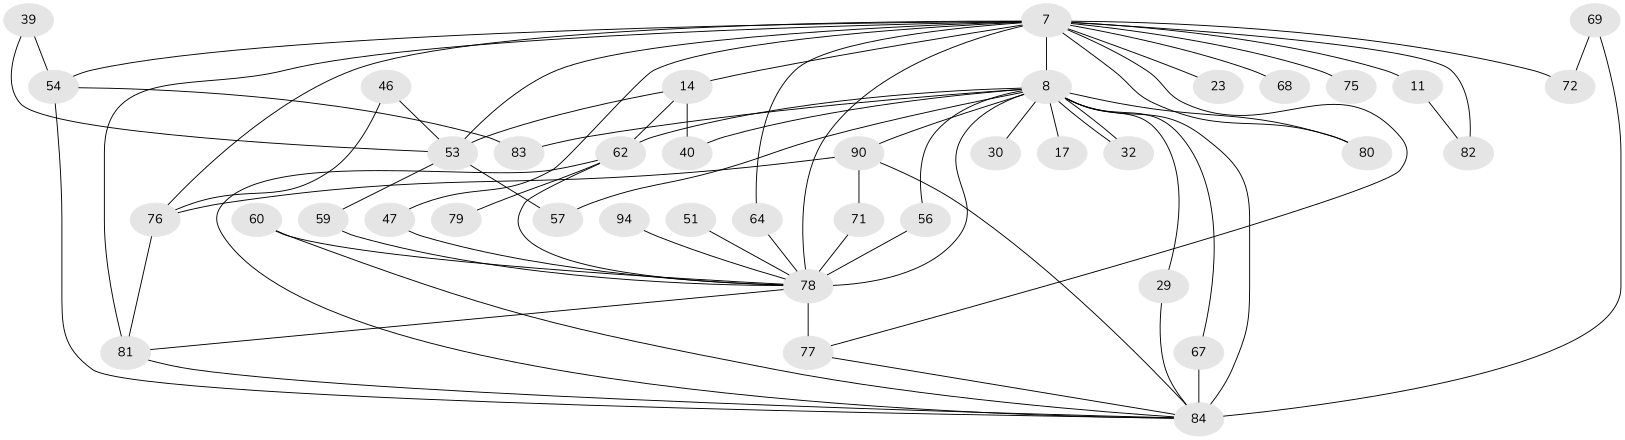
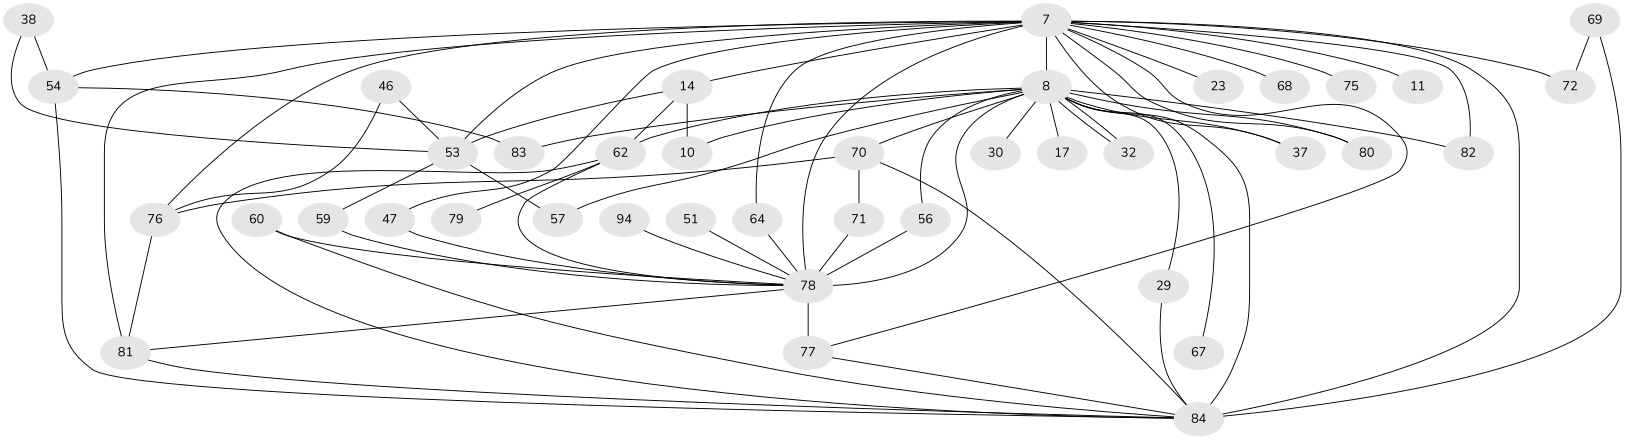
node "39": label "39" -> "38"
edge "11" -- "82": now "8" -- "82"
node "40": label "40" -> "10"
node "90": label "90" -> "70"
node "37": added
edge "67" -- "84": now "7" -- "84"
